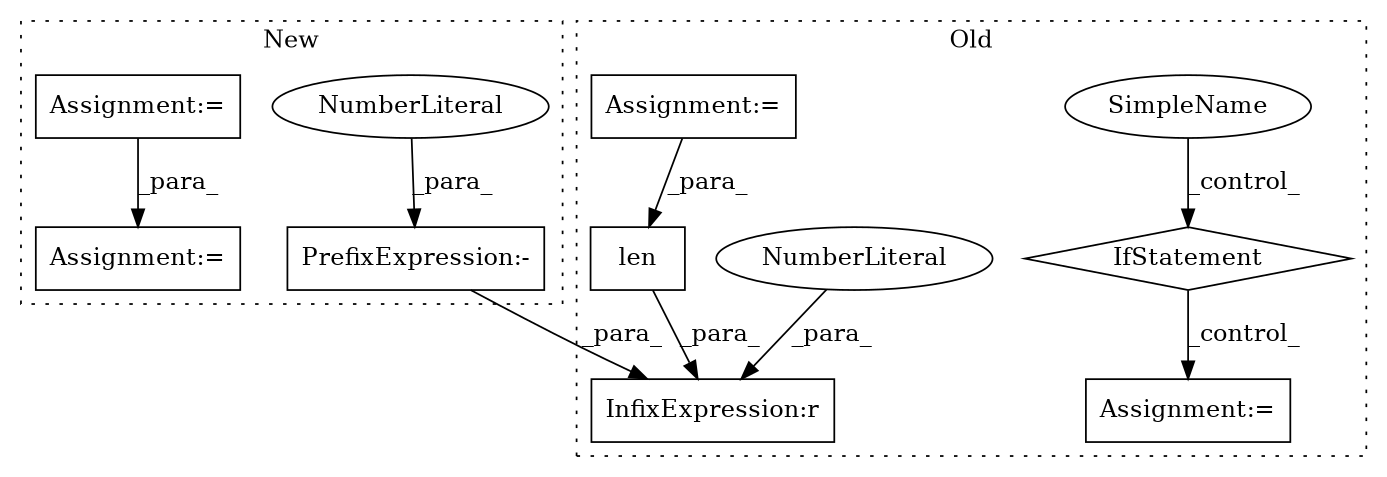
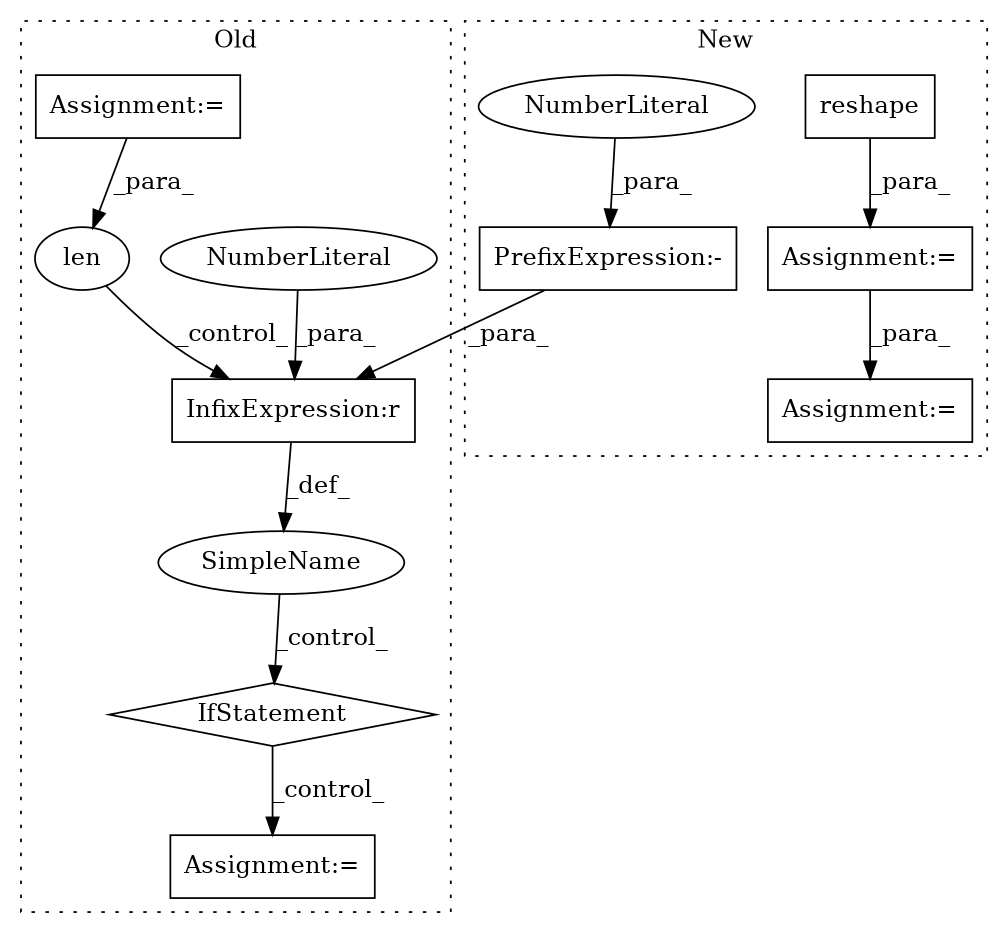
node "reshape": added
node "len": shape box -> ellipse
edge "len" -> "InfixExpression:r": label "_para_" -> "_control_"
edge "InfixExpression:r" -> "SimpleName": added, label "_def_"
